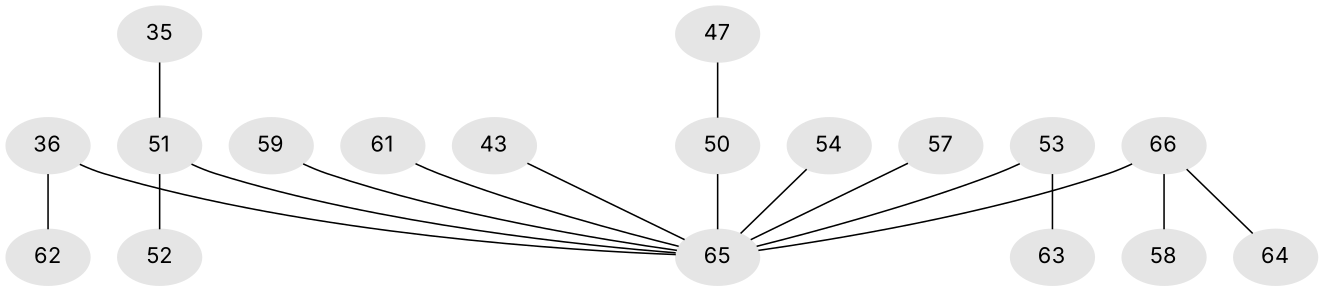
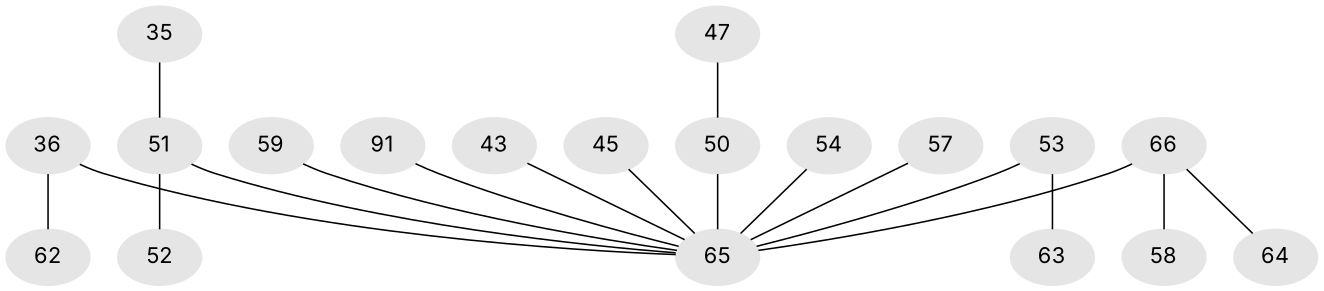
node "61": label "61" -> "91"
node "45": added
